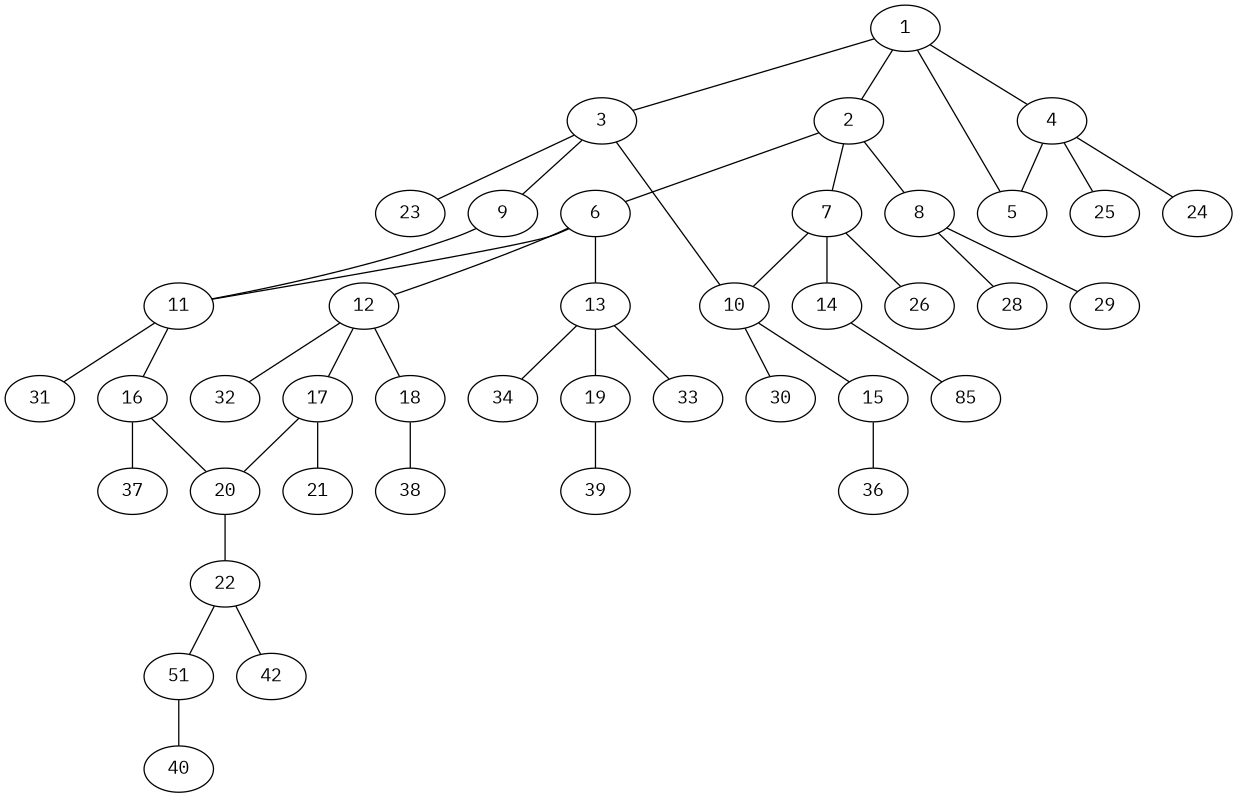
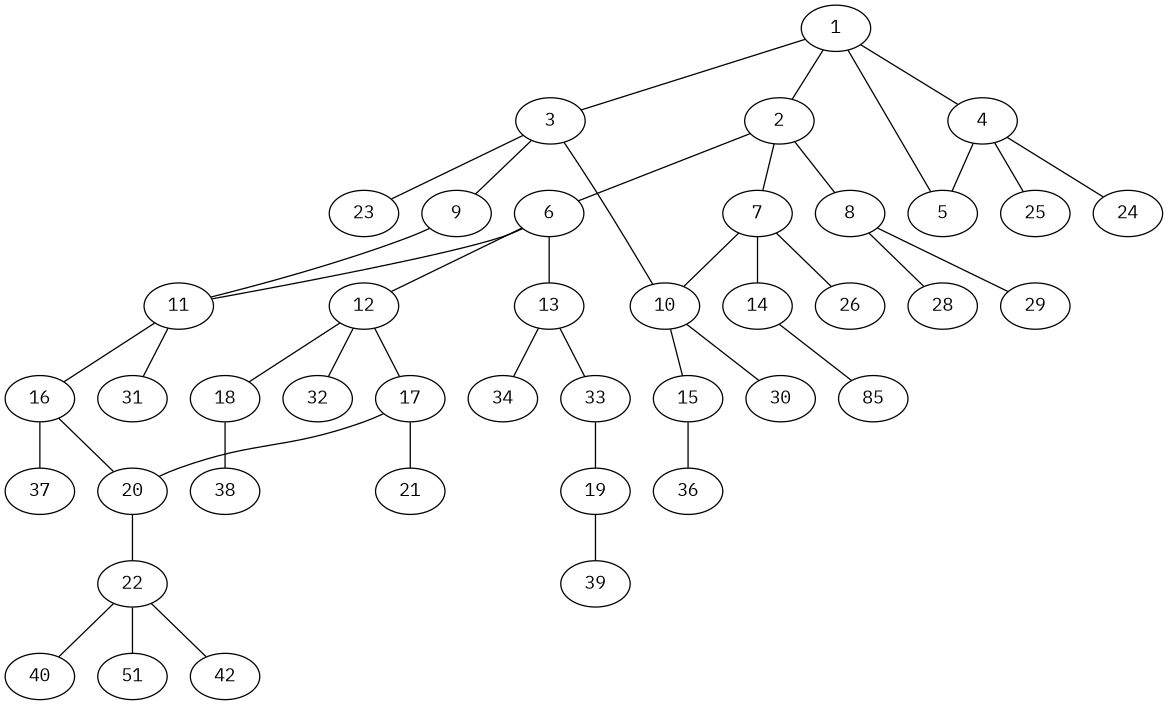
edge "13" -- "19": now "33" -- "19"
edge "51" -- "40": now "22" -- "40"
